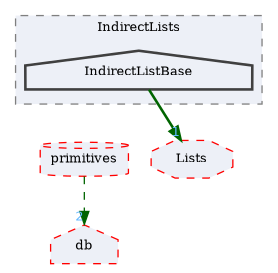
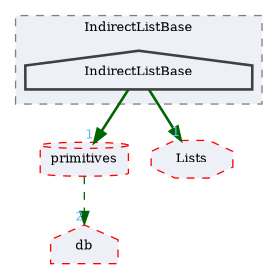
cluster "IndirectLists": label "IndirectLists" -> "IndirectListBase"
edge "IndirectListBase" -> "primitives": added
